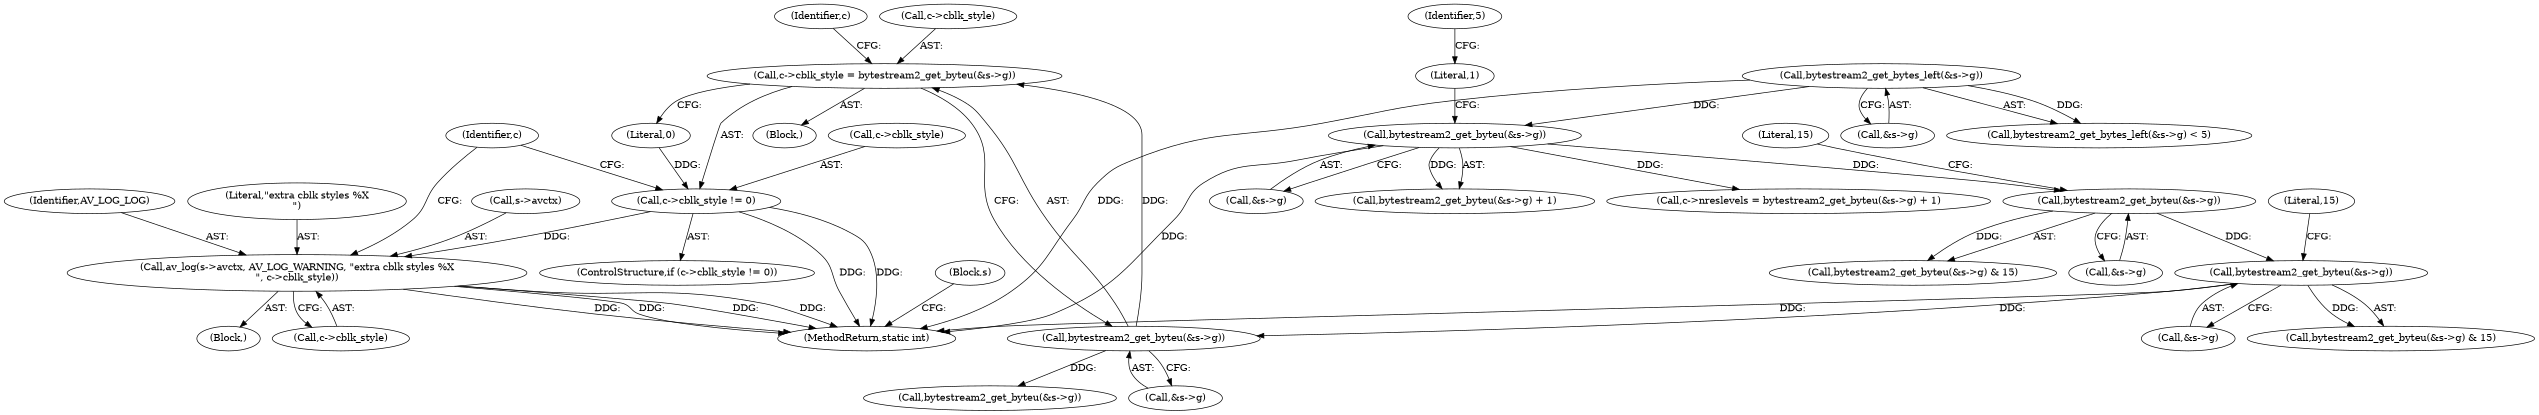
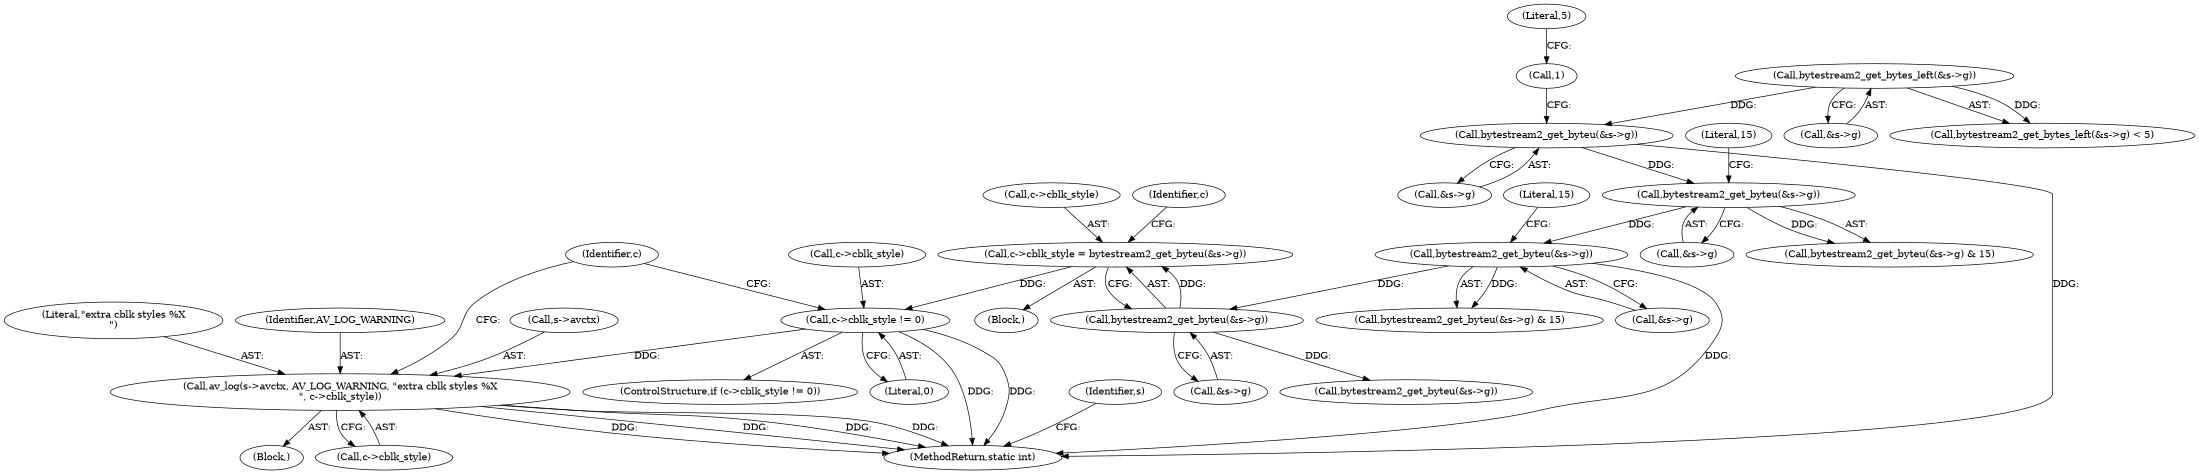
node "(Identifier,5)": label "(Identifier,5)" -> "(Literal,5)"
node "(Literal,1)": label "(Literal,1)" -> "(Call,1)"
edge "(Call,c->cblk_style = bytestream2_get_byteu(&s->g))" -> "(Literal,0)": now "(Call,c->cblk_style != 0)" -> "(Literal,0)"
edge "(Call,bytestream2_get_bytes_left(&s->g))" -> "(MethodReturn,static int)": removed, label "DDG:"
edge "(Call,c->cblk_style = bytestream2_get_byteu(&s->g))" -> "(Call,c->cblk_style != 0)": label "AST: " -> "DDG: "
edge "(Literal,0)" -> "(Call,c->cblk_style != 0)": label "DDG: " -> "AST: "
node "(Identifier,AV_LOG_LOG)": label "(Identifier,AV_LOG_LOG)" -> "(Identifier,AV_LOG_WARNING)"
node "(Call,bytestream2_get_byteu(&s->g) + 1)": removed
node "(Call,c->nreslevels = bytestream2_get_byteu(&s->g) + 1)": removed
node "(Block,s)": label "(Block,s)" -> "(Identifier,s)"
